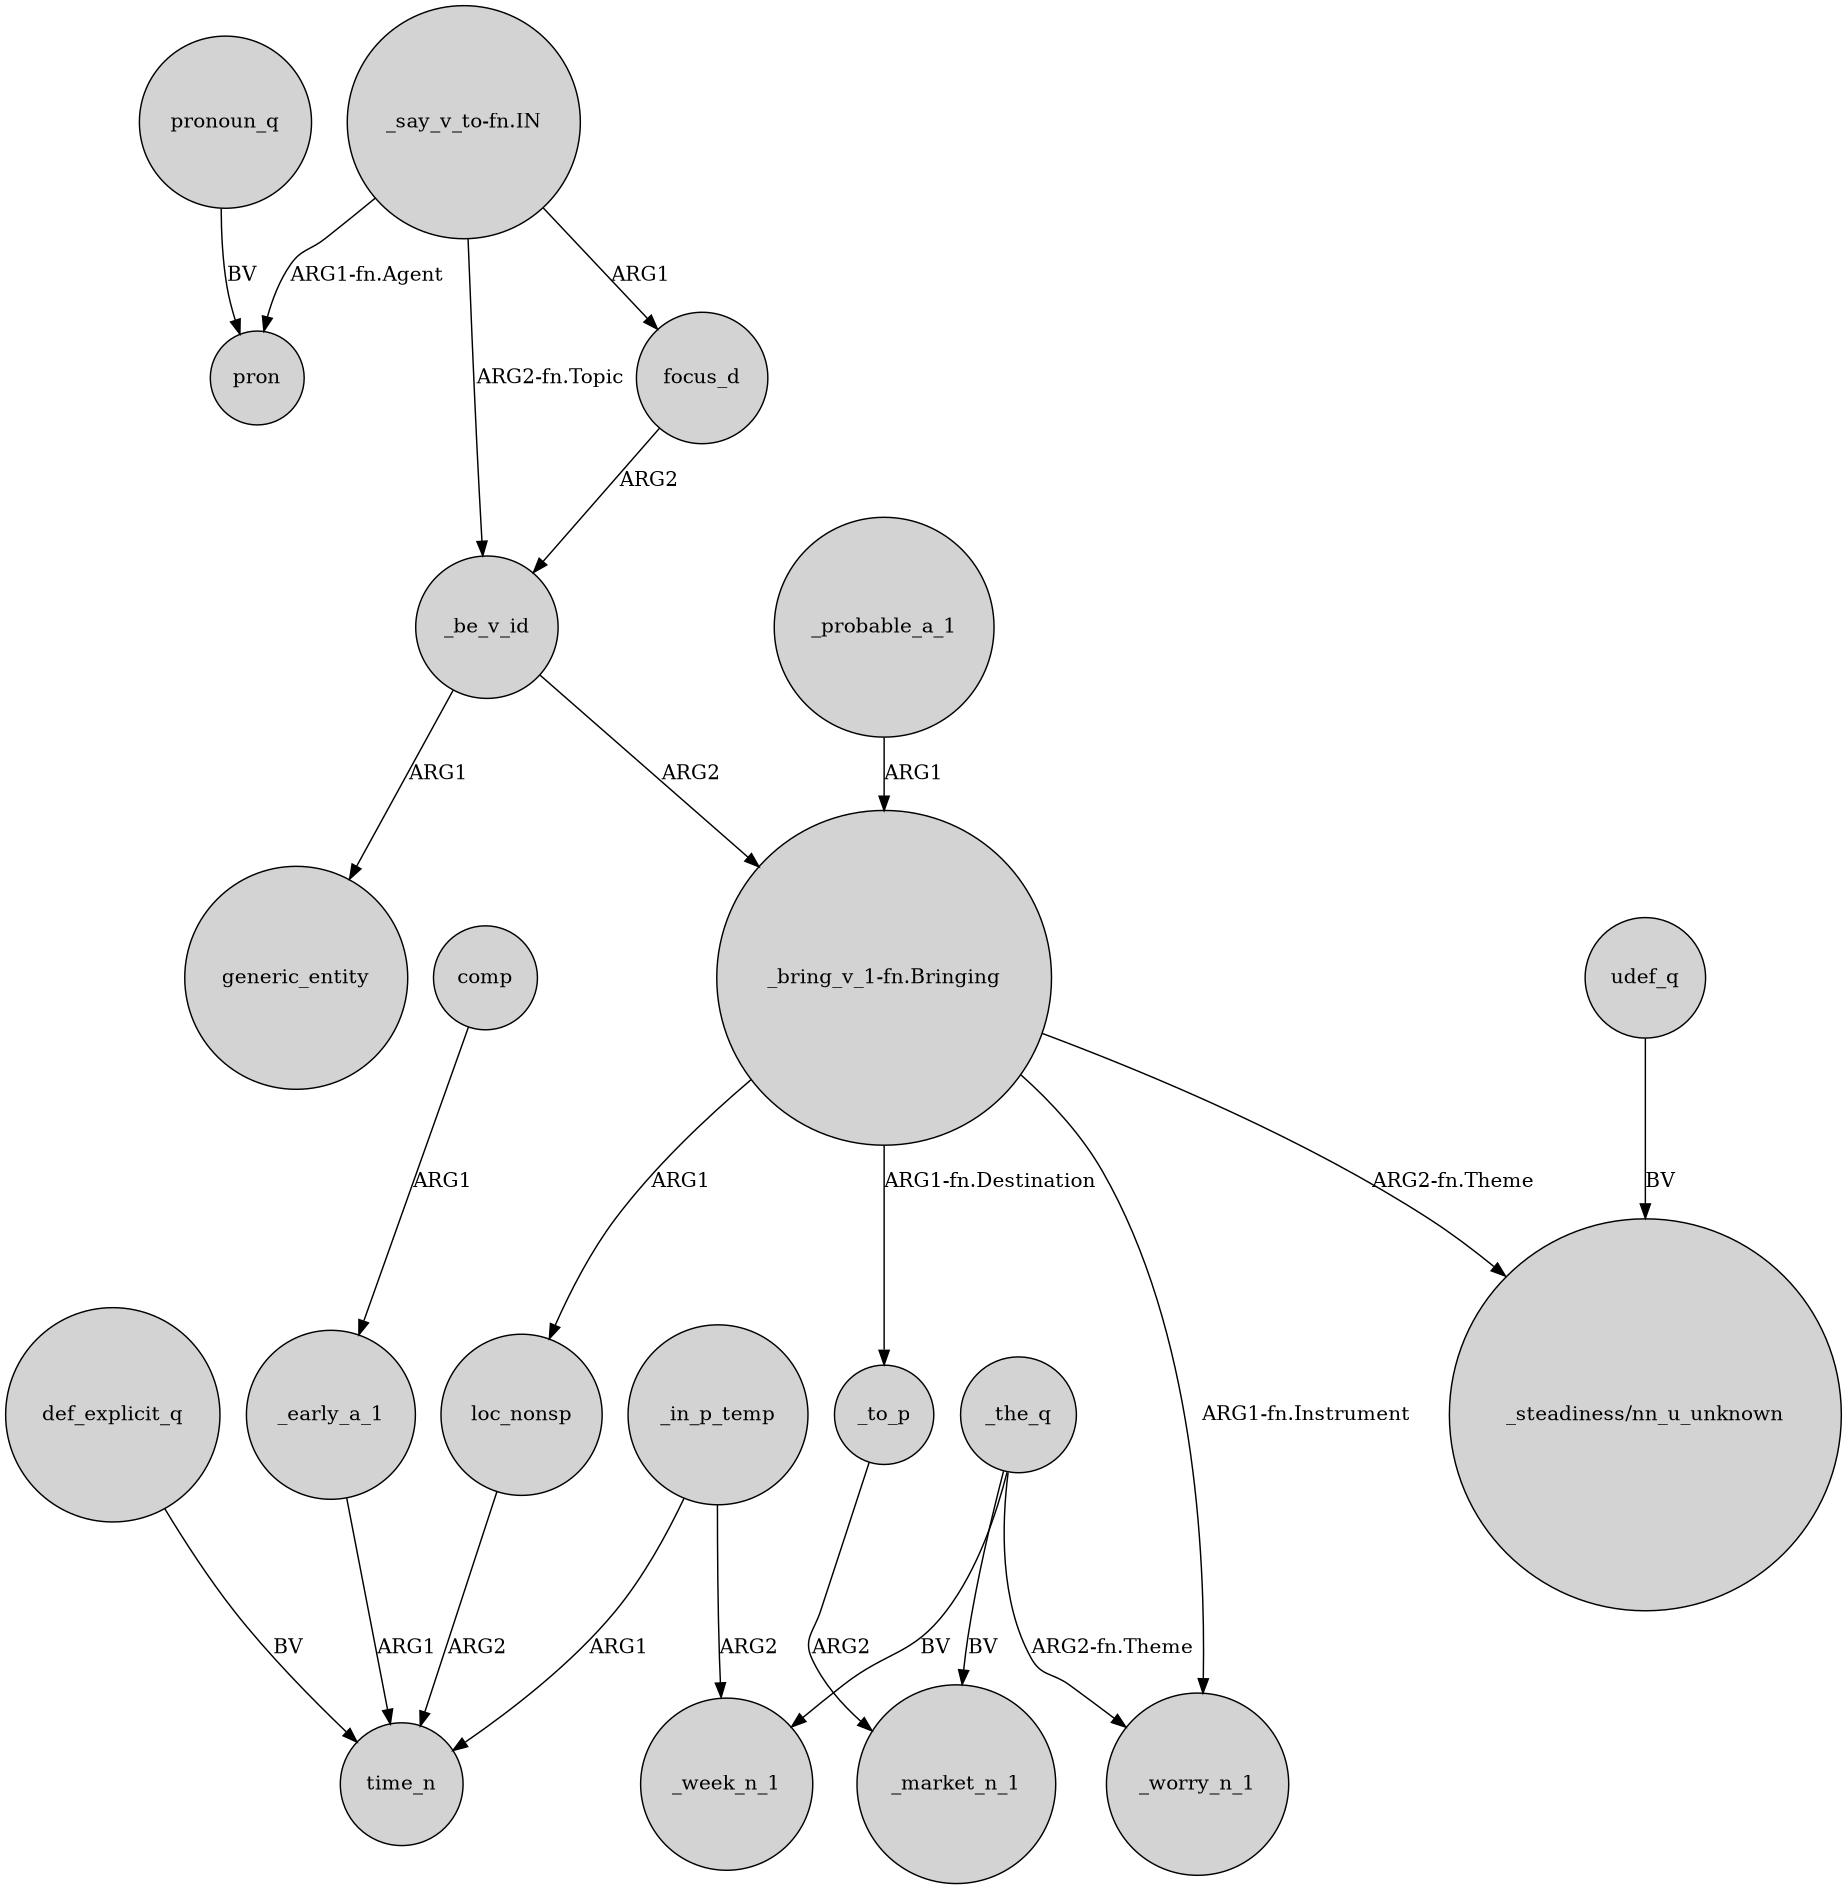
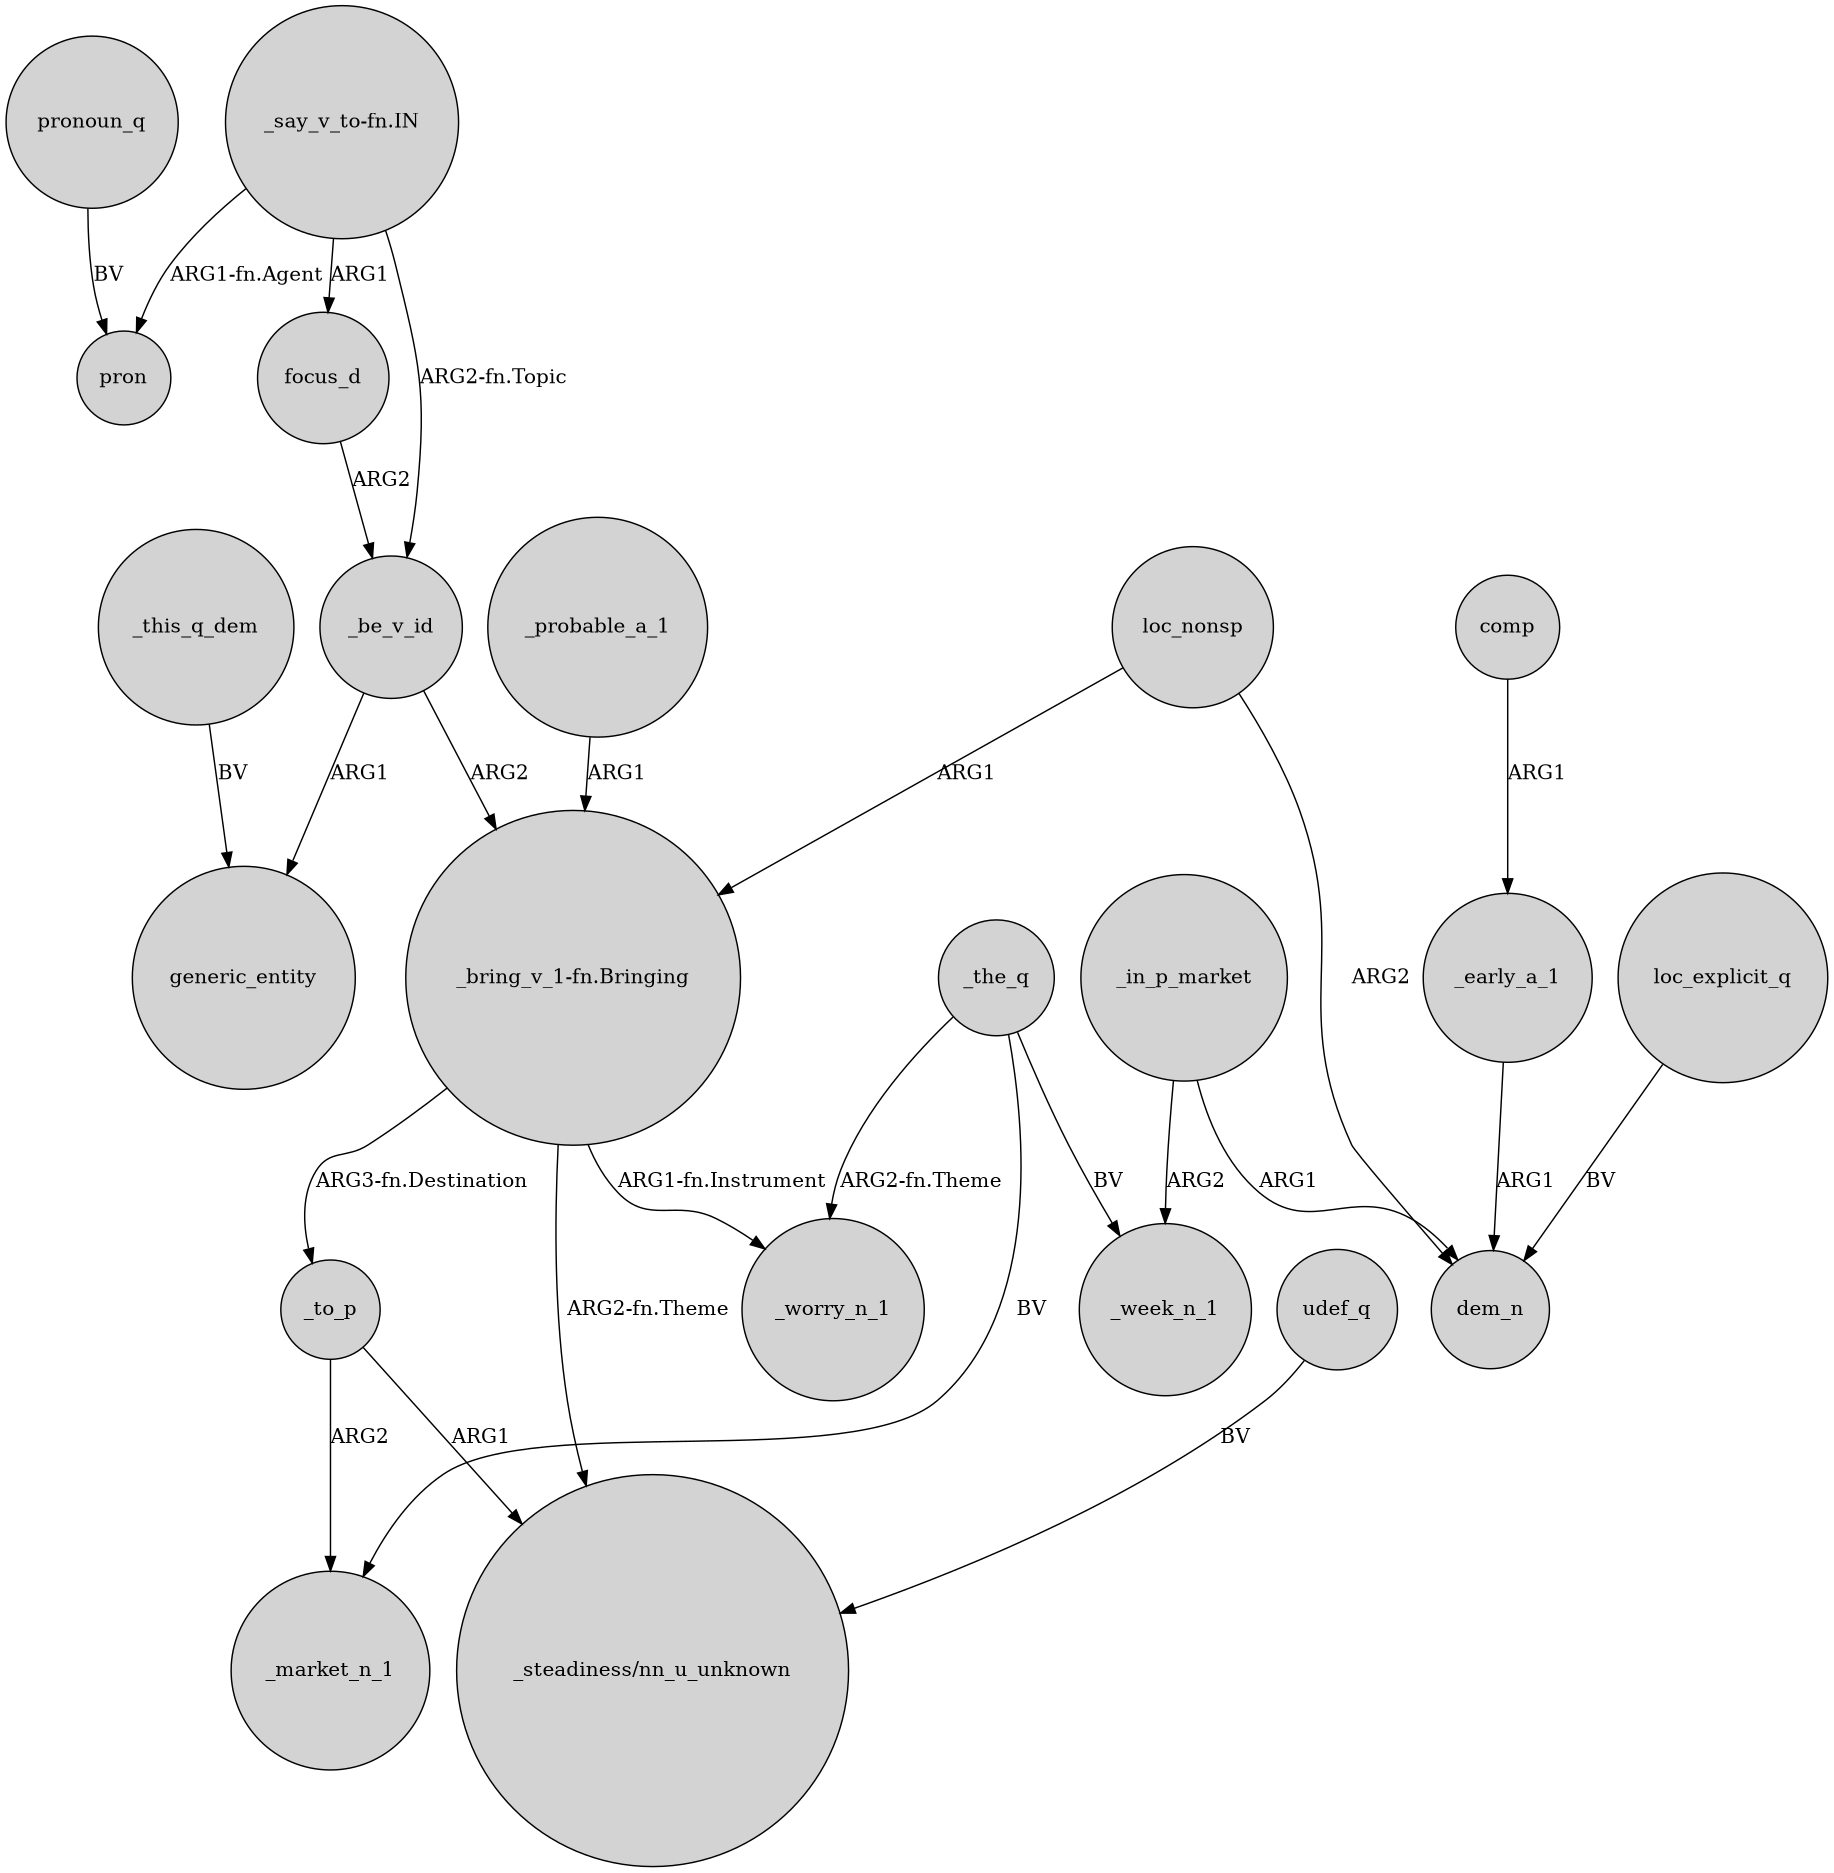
node "_this_q_dem": added
edge "_bring_v_1-fn.Bringing" -> "_to_p": label "ARG1-fn.Destination" -> "ARG3-fn.Destination"
edge "_bring_v_1-fn.Bringing" -> "loc_nonsp": reversed
node "def_explicit_q": label "def_explicit_q" -> "loc_explicit_q"
node "_in_p_temp": label "_in_p_temp" -> "_in_p_market"
edge "_to_p" -> "_steadiness/nn_u_unknown": added, label "ARG1"
node "time_n": label "time_n" -> "dem_n"
